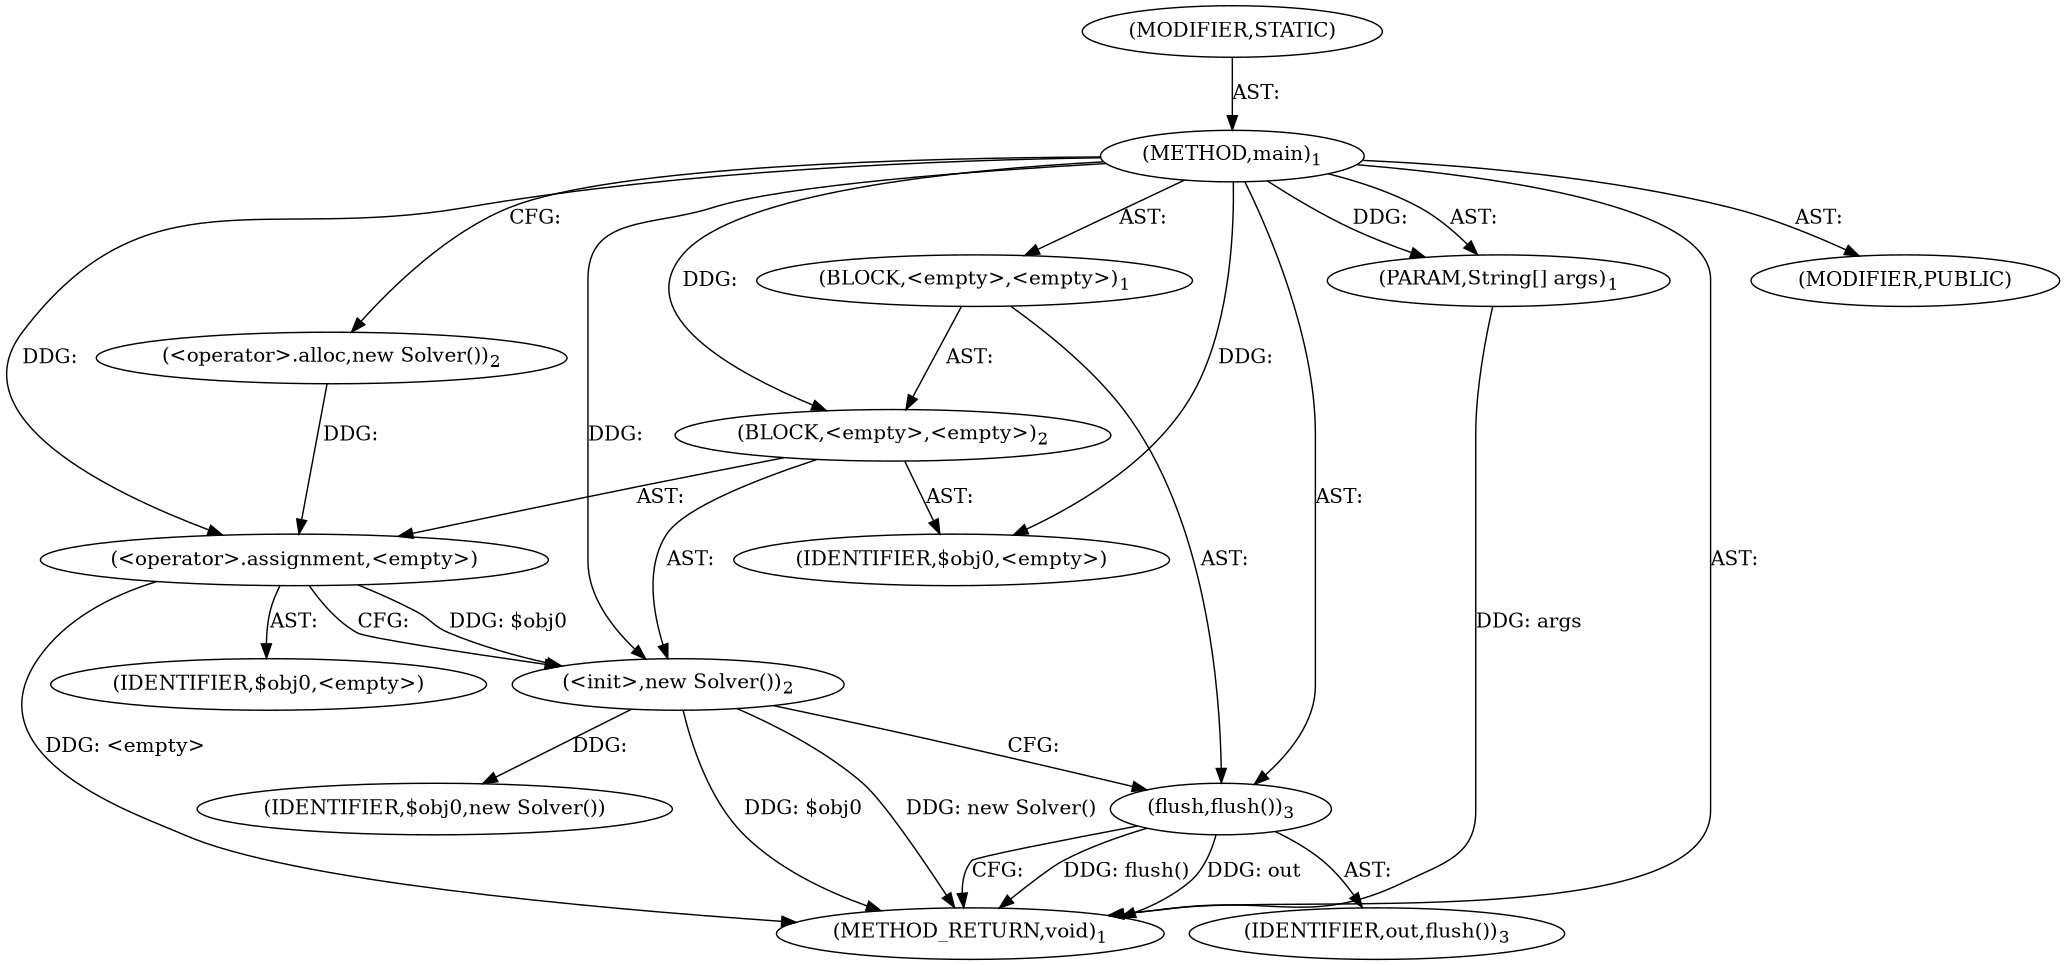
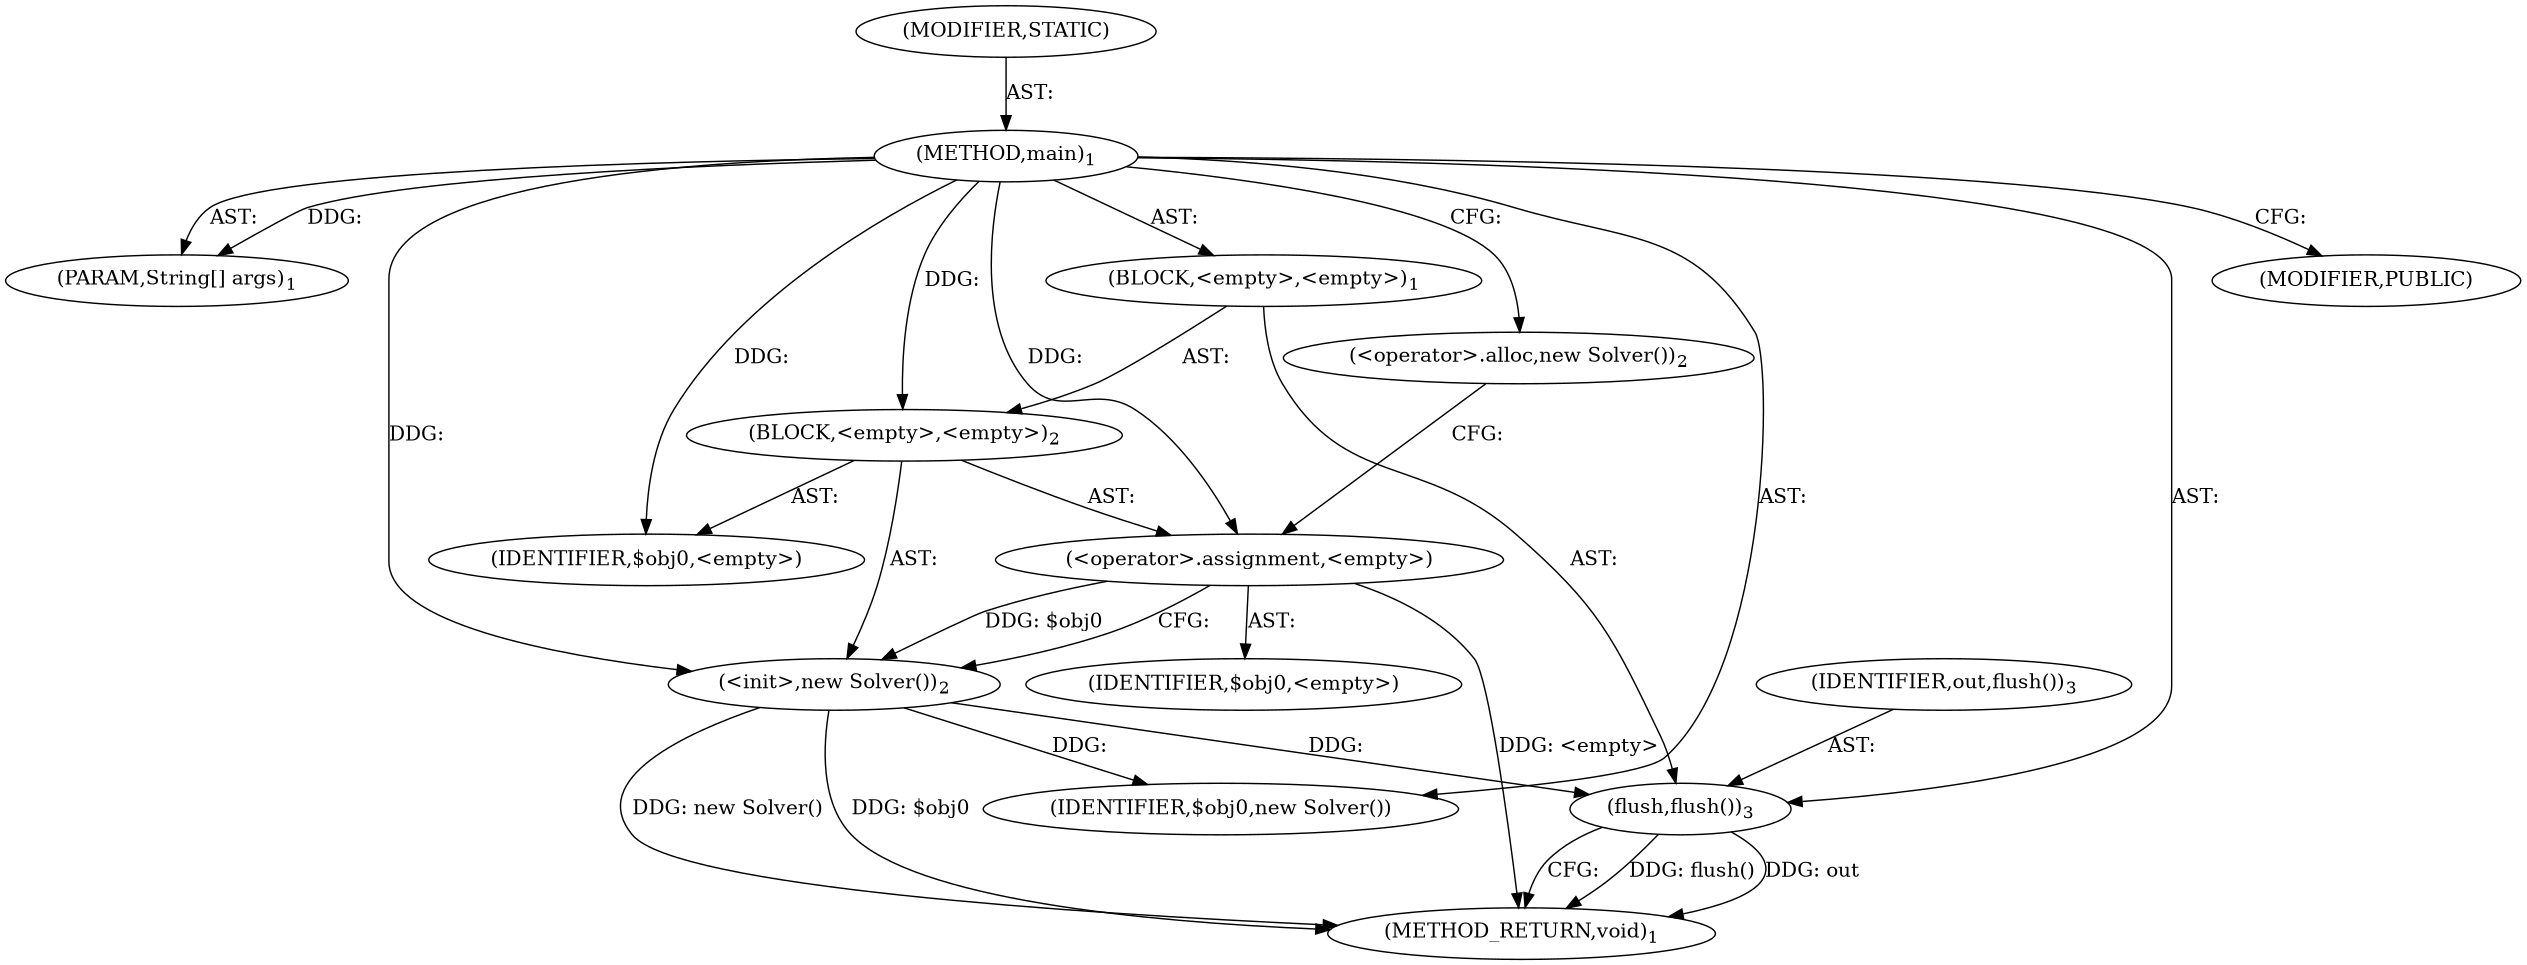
edge "(METHOD,main)" -> "(MODIFIER,PUBLIC)": label "AST: " -> "CFG: "
edge "(<operator>.alloc,new Solver())" -> "(<operator>.assignment,<empty>)": label "DDG: " -> "CFG: "
edge "(METHOD,main)" -> "(METHOD_RETURN,void)": now "(METHOD,main)" -> "(IDENTIFIER,$obj0,new Solver())"
edge "(<init>,new Solver())" -> "(flush,flush())": label "CFG: " -> "DDG: "
edge "(PARAM,String[] args)" -> "(METHOD_RETURN,void)": removed, label "DDG: args"
edge "(flush,flush())" -> "(IDENTIFIER,out,flush())": reversed
